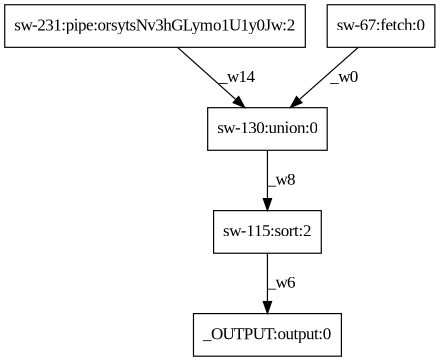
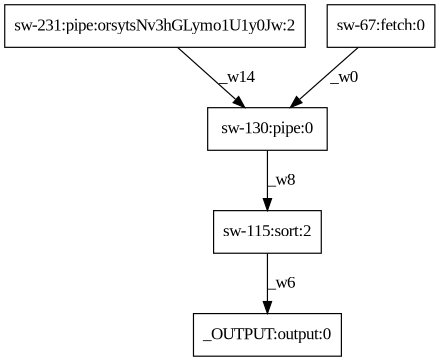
node "sw-130:union:0": label "sw-130:union:0" -> "sw-130:pipe:0"
